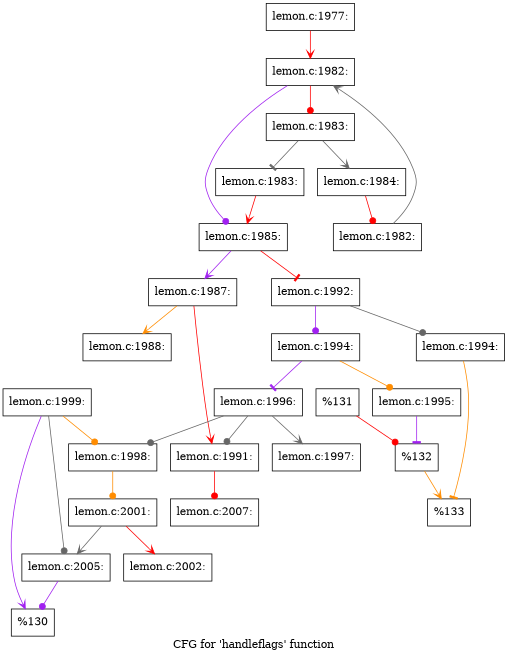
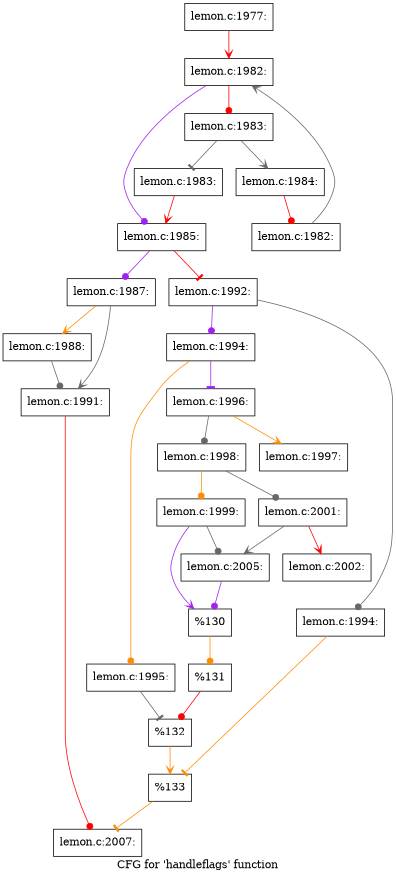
edge "lemon.c:1985:" -> "lemon.c:1987:": arrowhead vee -> dot
edge "lemon.c:1987:" -> "lemon.c:1991:": color red -> gray40
edge "lemon.c:1996:" -> "lemon.c:1997:": color gray40 -> darkorange
edge "lemon.c:1999:" -> "lemon.c:1998:": reversed
edge "lemon.c:1996:" -> "lemon.c:1991:": now "lemon.c:1988:" -> "lemon.c:1991:"
edge "lemon.c:1995:" -> "%132": color purple -> gray40
edge "lemon.c:1998:" -> "lemon.c:2001:": color darkorange -> gray40
edge "%130" -> "%131": added
edge "%133" -> "lemon.c:2007:": added
